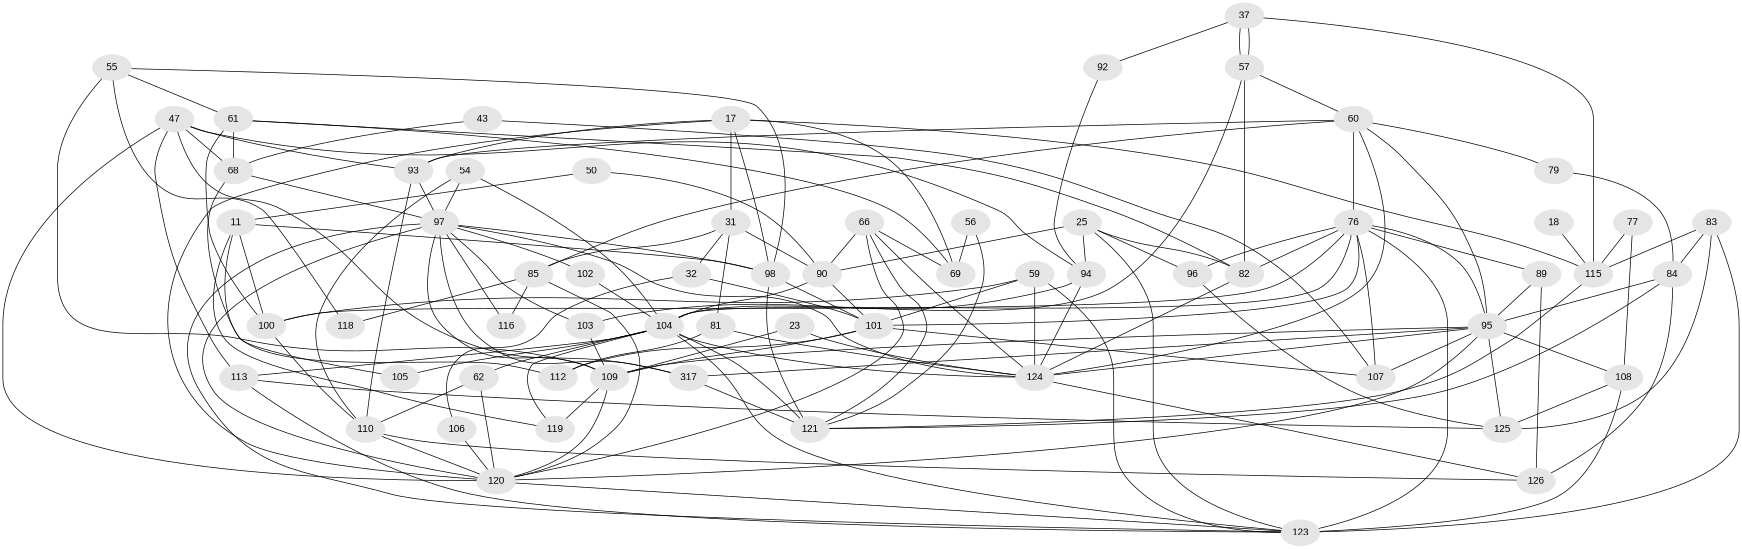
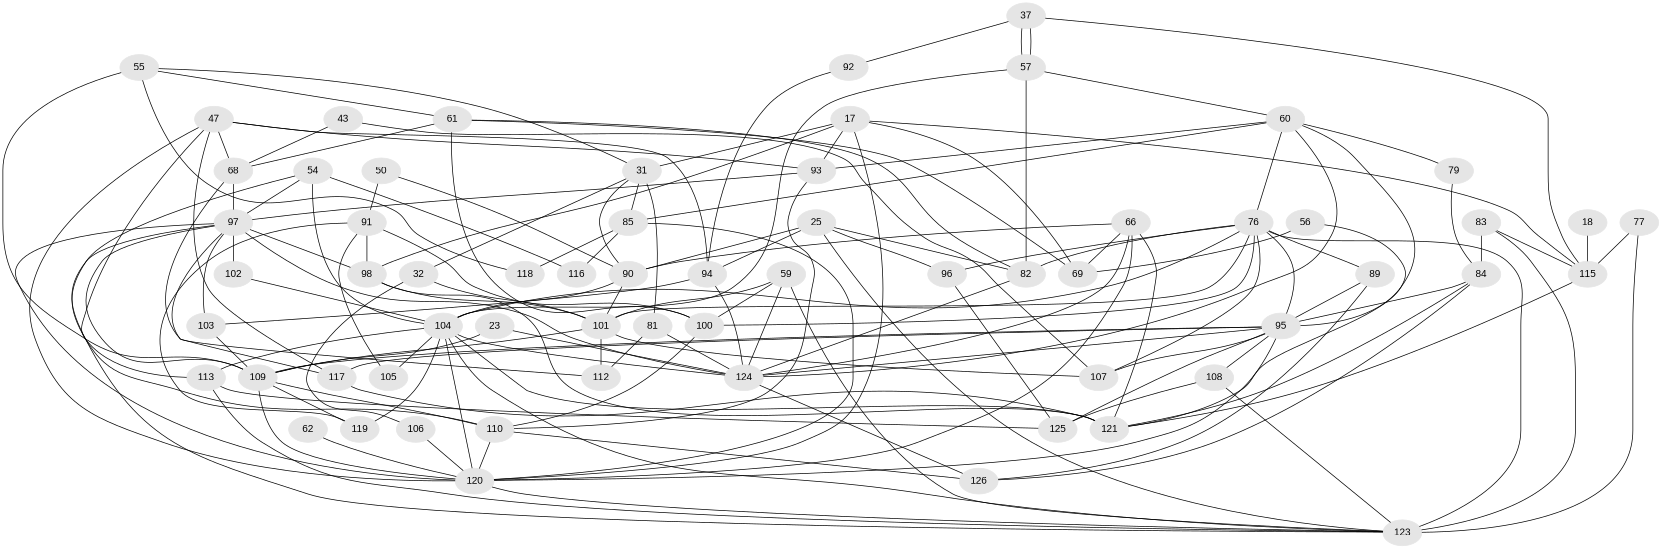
edge "55" -- "98": now "55" -- "31"
node "11": label "11" -> "91"
edge "97" -- "116": now "54" -- "116"
edge "77" -- "108": now "77" -- "123"
edge "104" -- "62": now "104" -- "120"
node "317": label "317" -> "117"
edge "83" -- "125": removed
edge "62" -- "110": now "109" -- "110"
